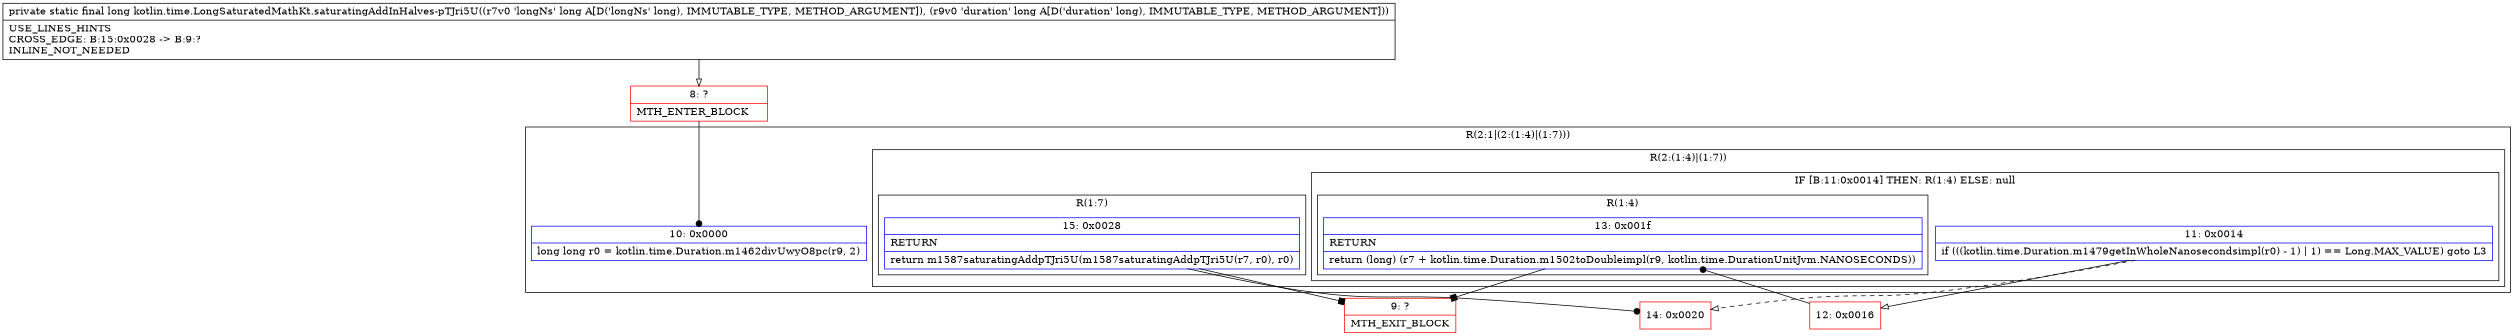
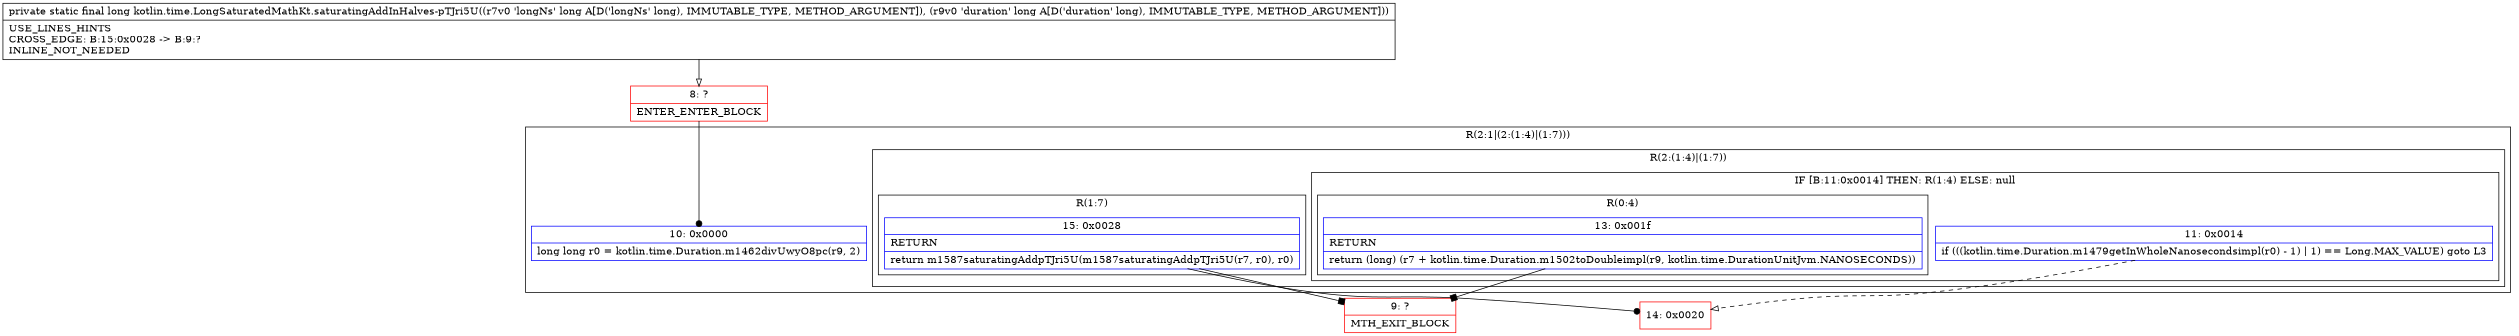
node "8: ?": text "MTH_ENTER_BLOCK" -> "ENTER_ENTER_BLOCK"
cluster "R(1:4)": label "R(1:4)" -> "R(0:4)"
node "12: 0x0016": removed
